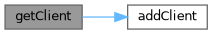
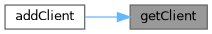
edge "getClient" -> "addClient": reversed
